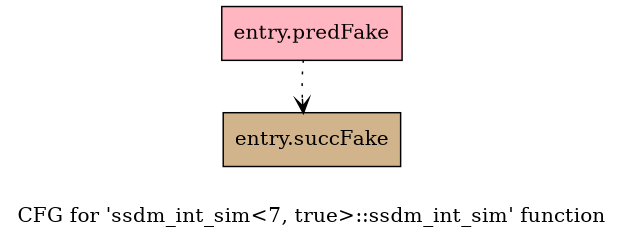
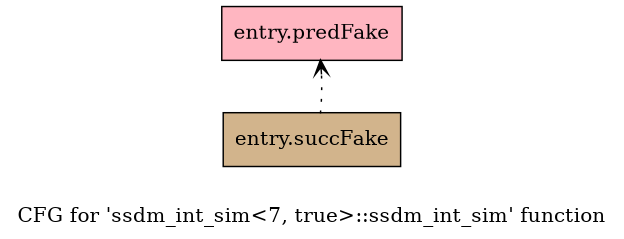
edge "entry.predFake" -> "entry.succFake": reversed
